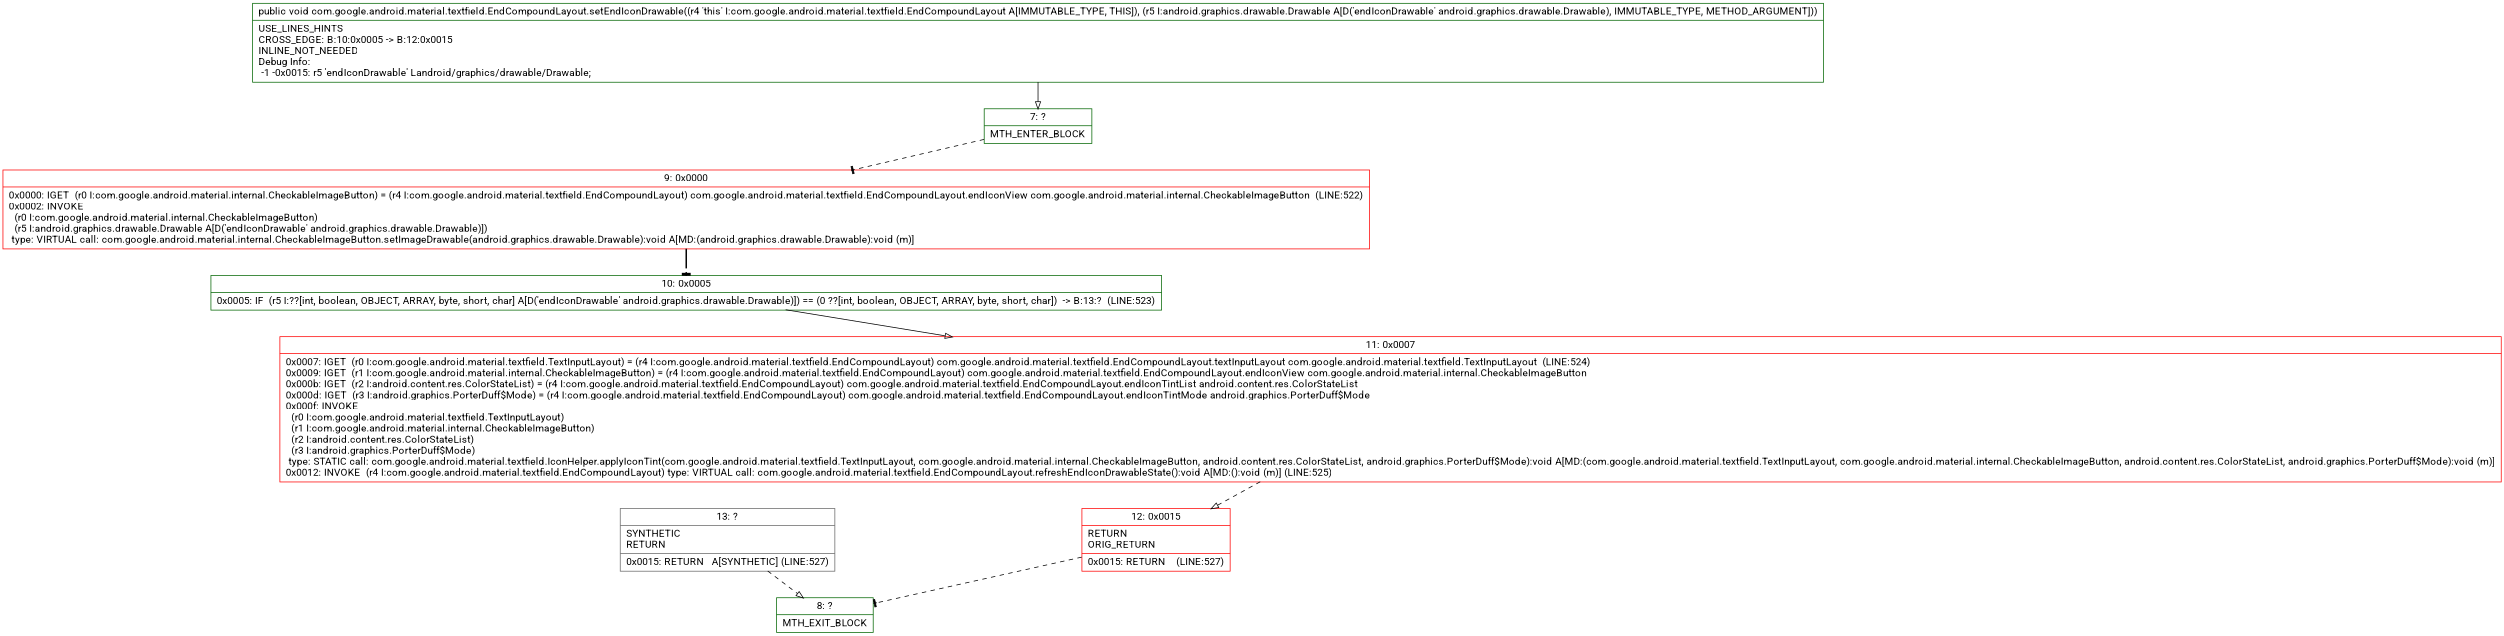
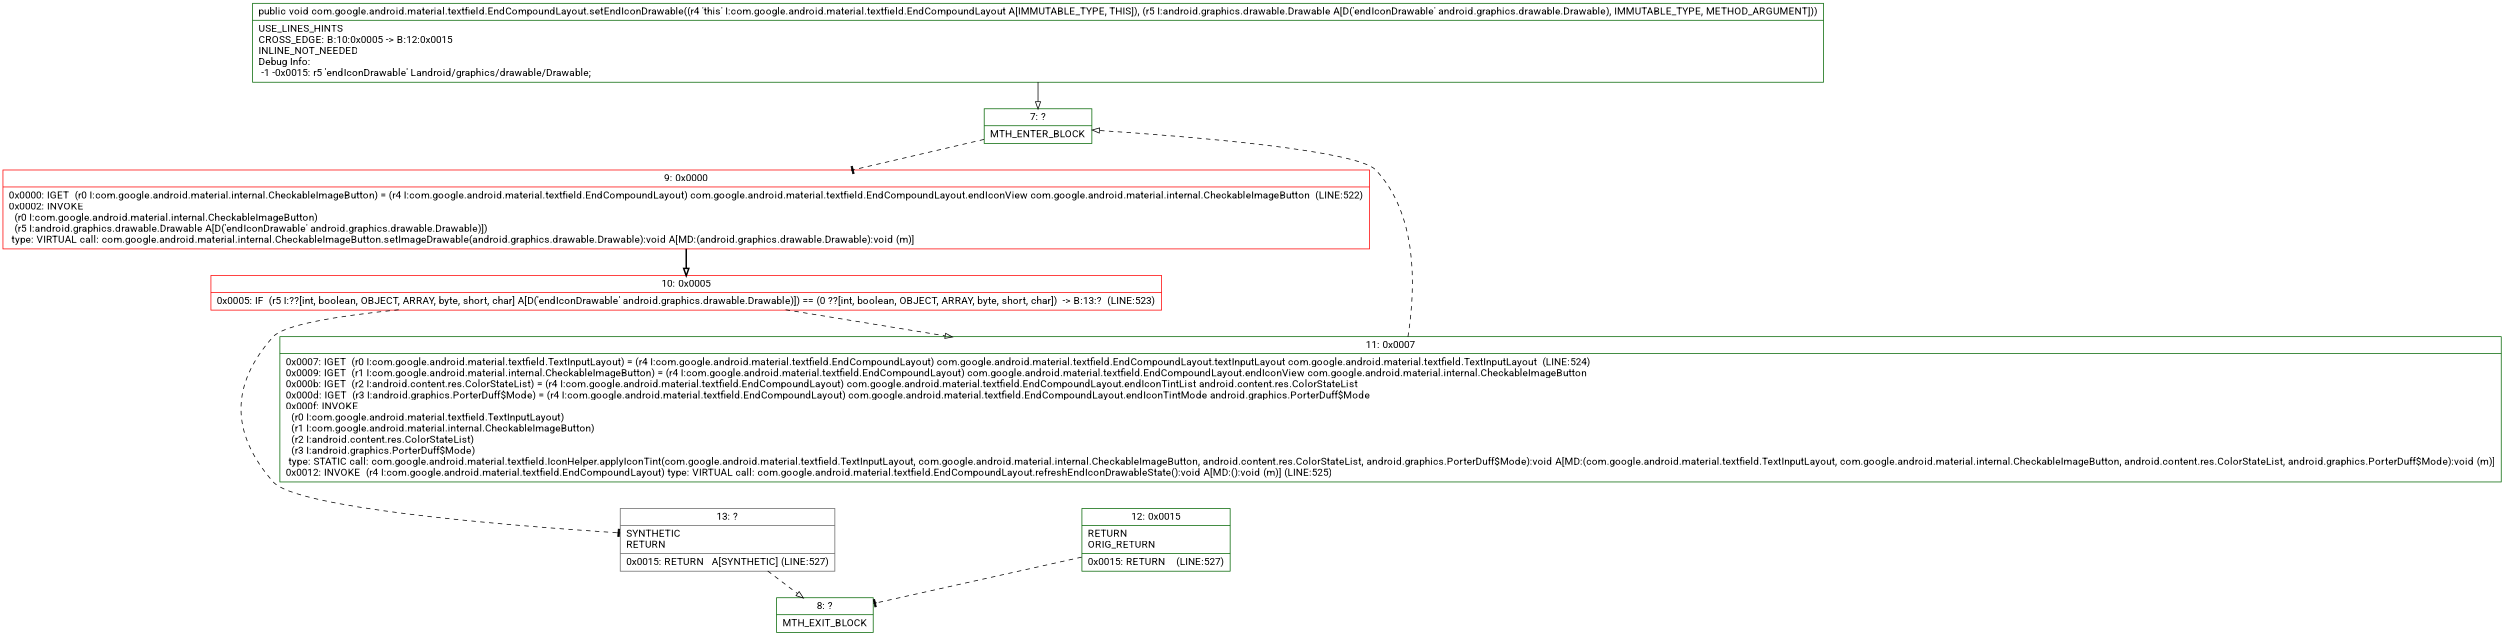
edge "9: 0x0000" -> "10: 0x0005": arrowhead tee -> onormal
node "10: 0x0005": color darkgreen -> red
edge "10: 0x0005" -> "11: 0x0007": style solid -> dashed
node "11: 0x0007": color red -> darkgreen
edge "11: 0x0007" -> "12: 0x0015": now "11: 0x0007" -> "7: ?"
edge "10: 0x0005" -> "13: ?": added
node "12: 0x0015": color red -> darkgreen
